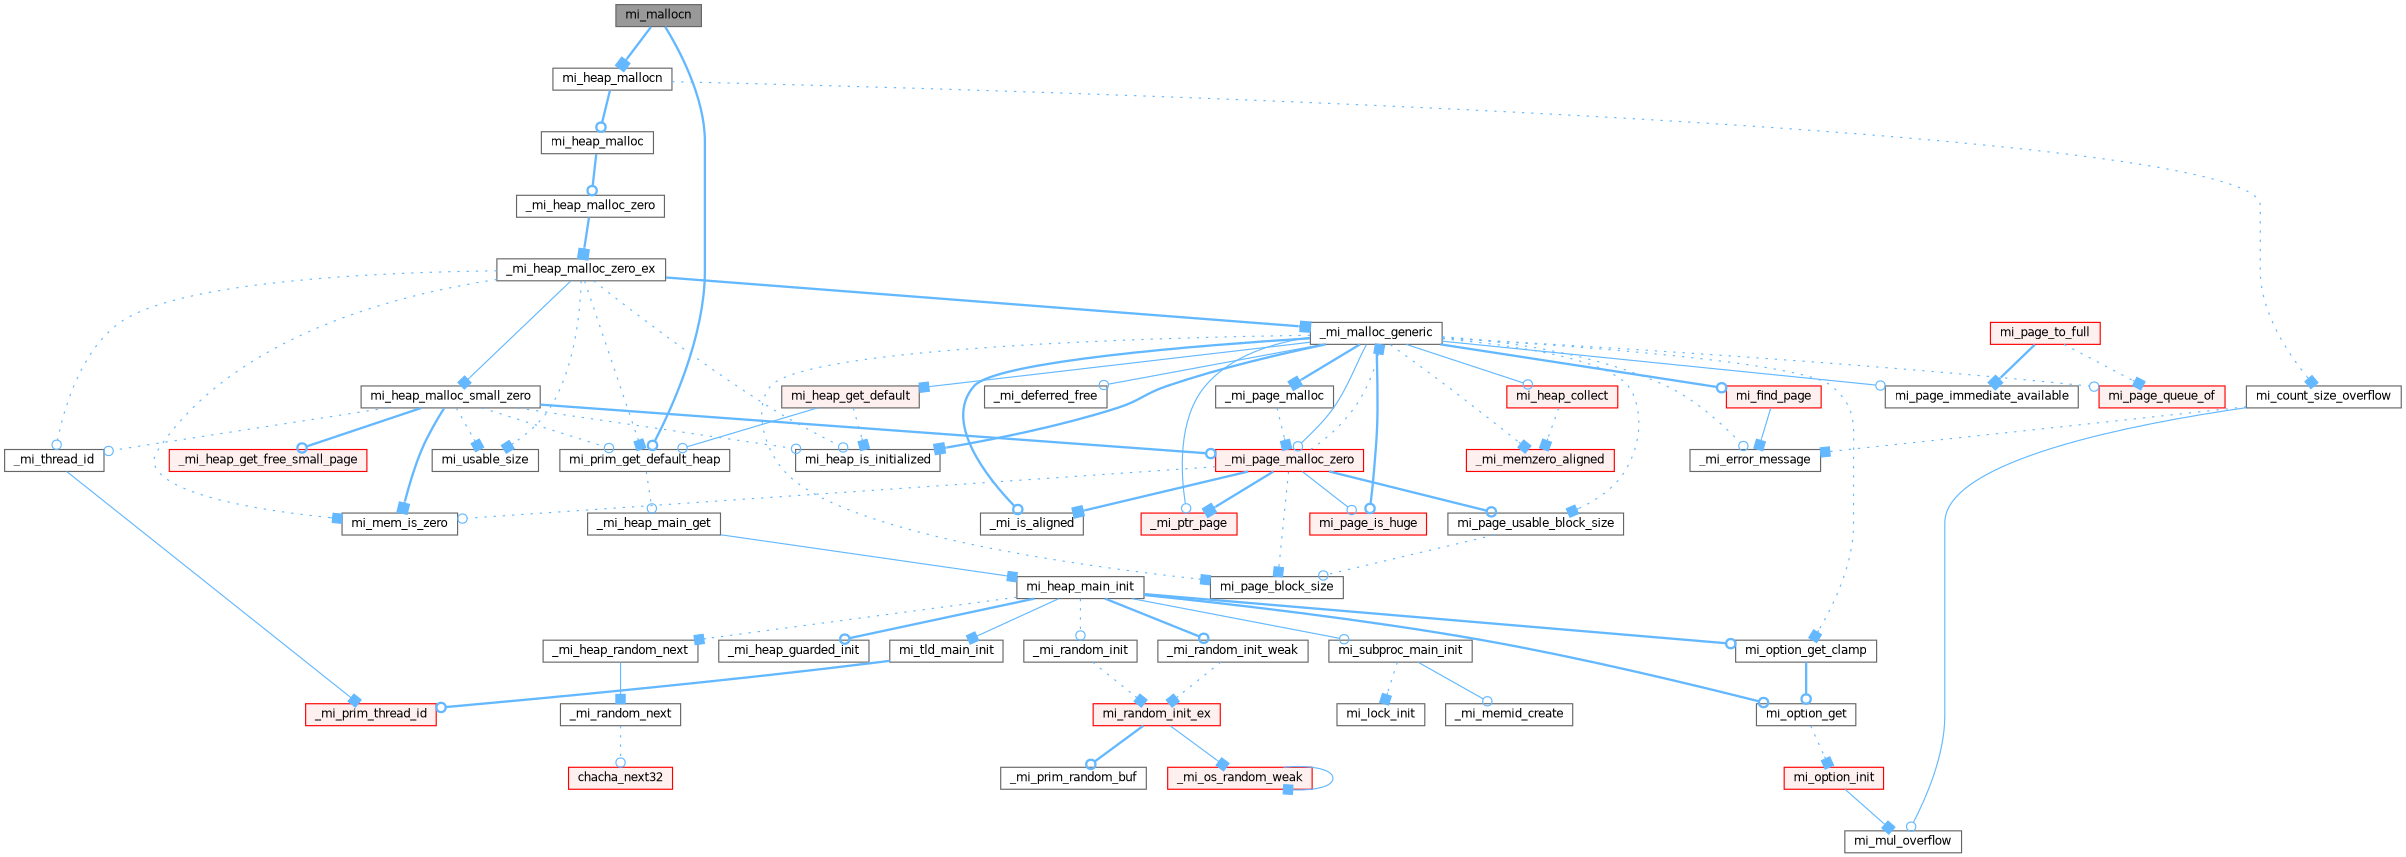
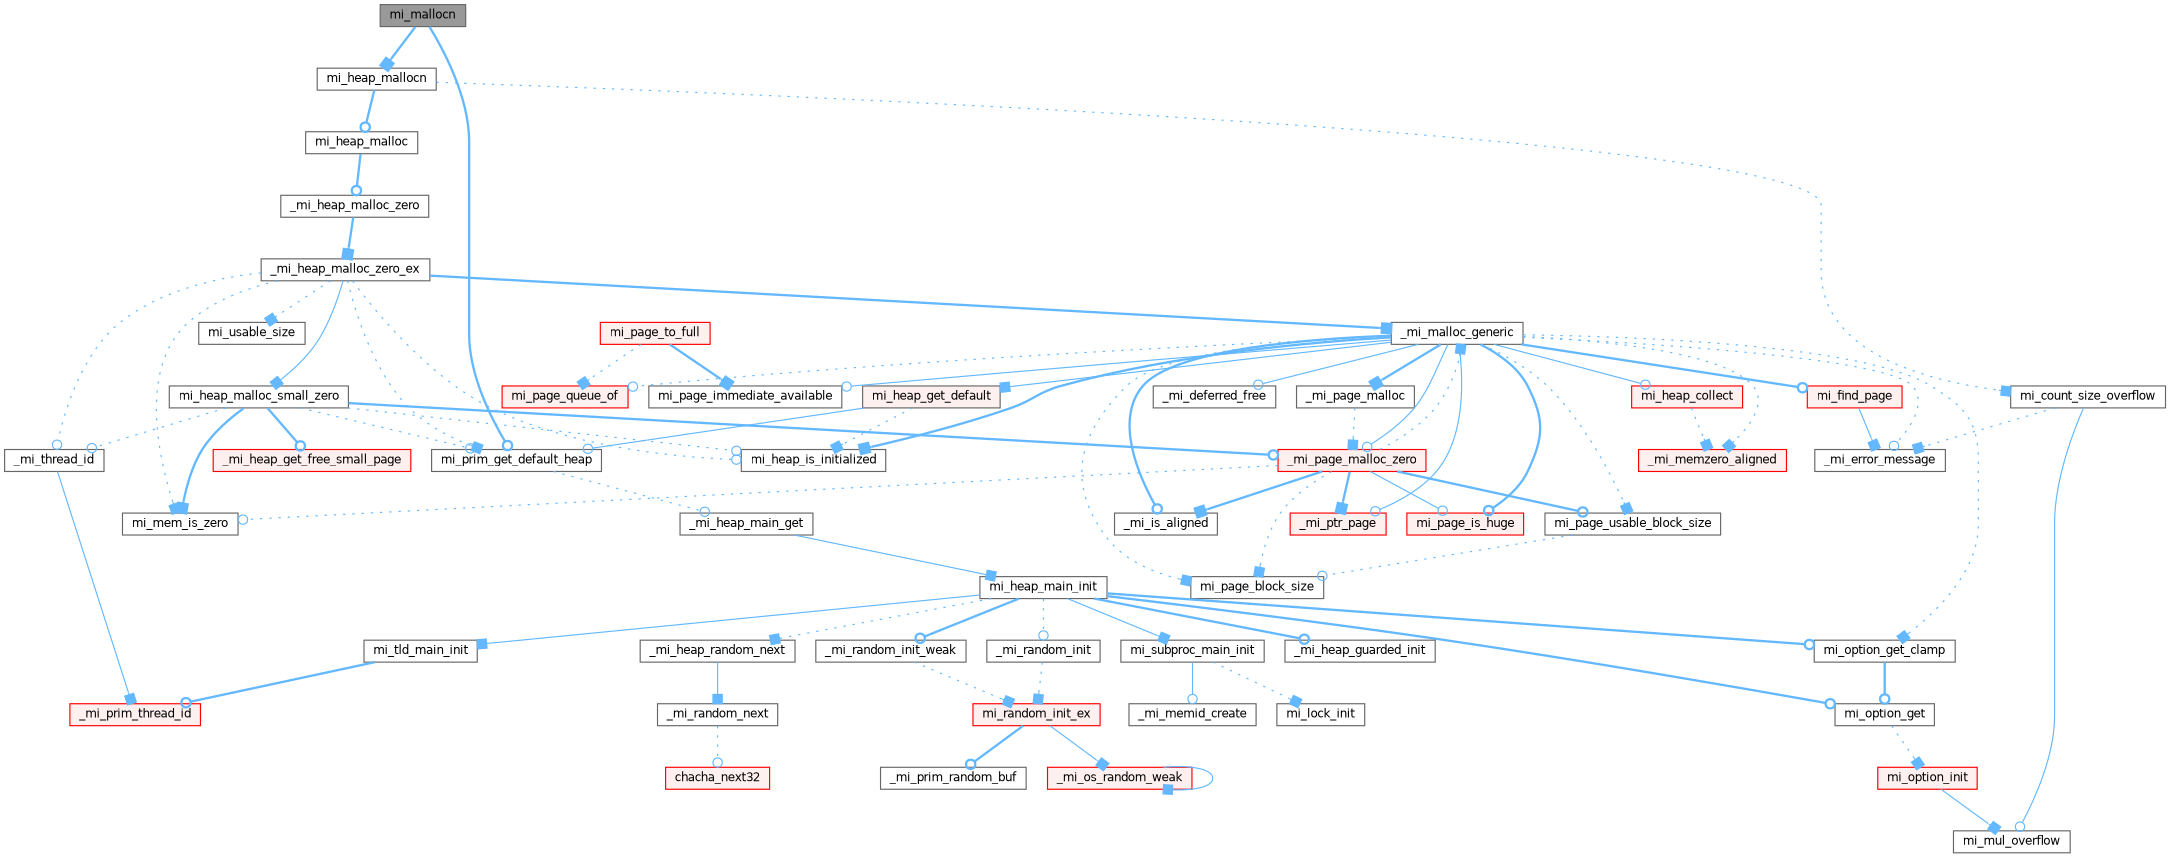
edge "mi_heap_malloc_small_zero" -> "mi_usable_size": removed
edge "mi_heap_main_init" -> "mi_subproc_main_init": arrowhead odot -> box
